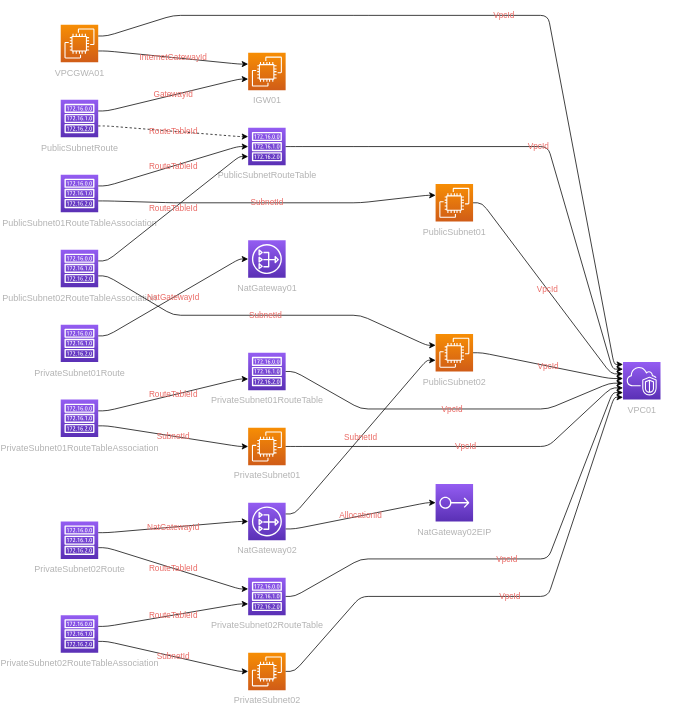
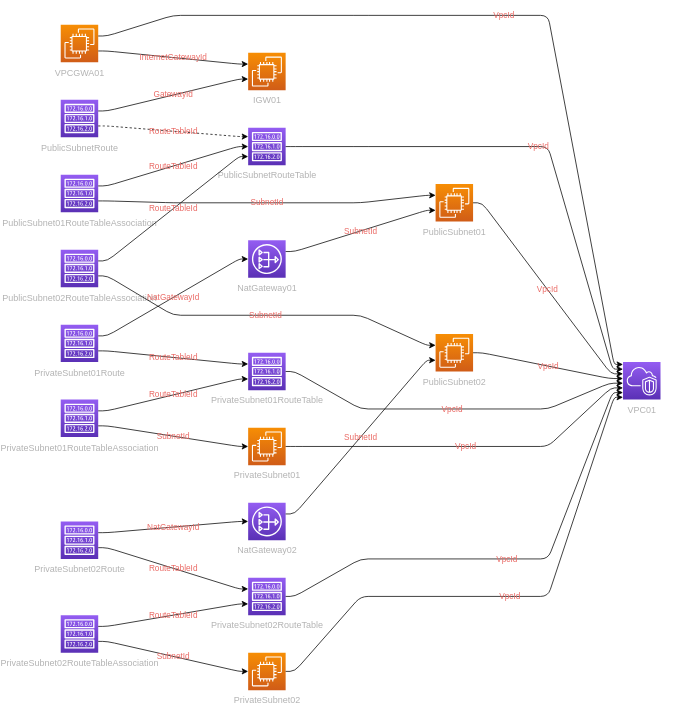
edge "NatGateway01" -> "PublicSubnet01": added, label "SubnetId"
edge "PrivateSubnet01Route" -> "PrivateSubnet01RouteTable": added, label "RouteTableId"
node "NatGateway02EIP": removed
edge "NatGateway02" -> "NatGateway02EIP": removed, label "AllocationId"
